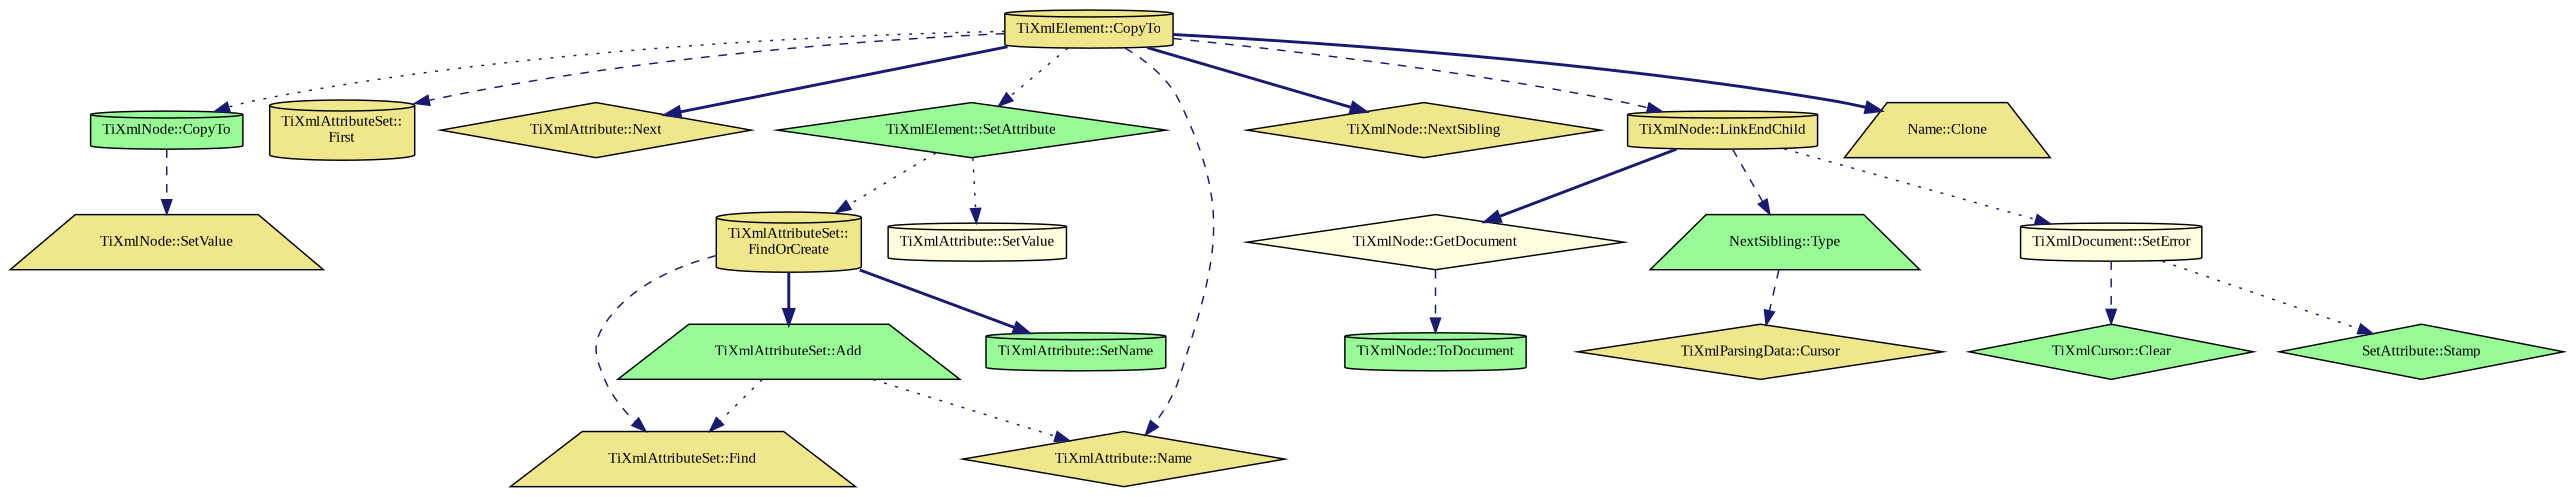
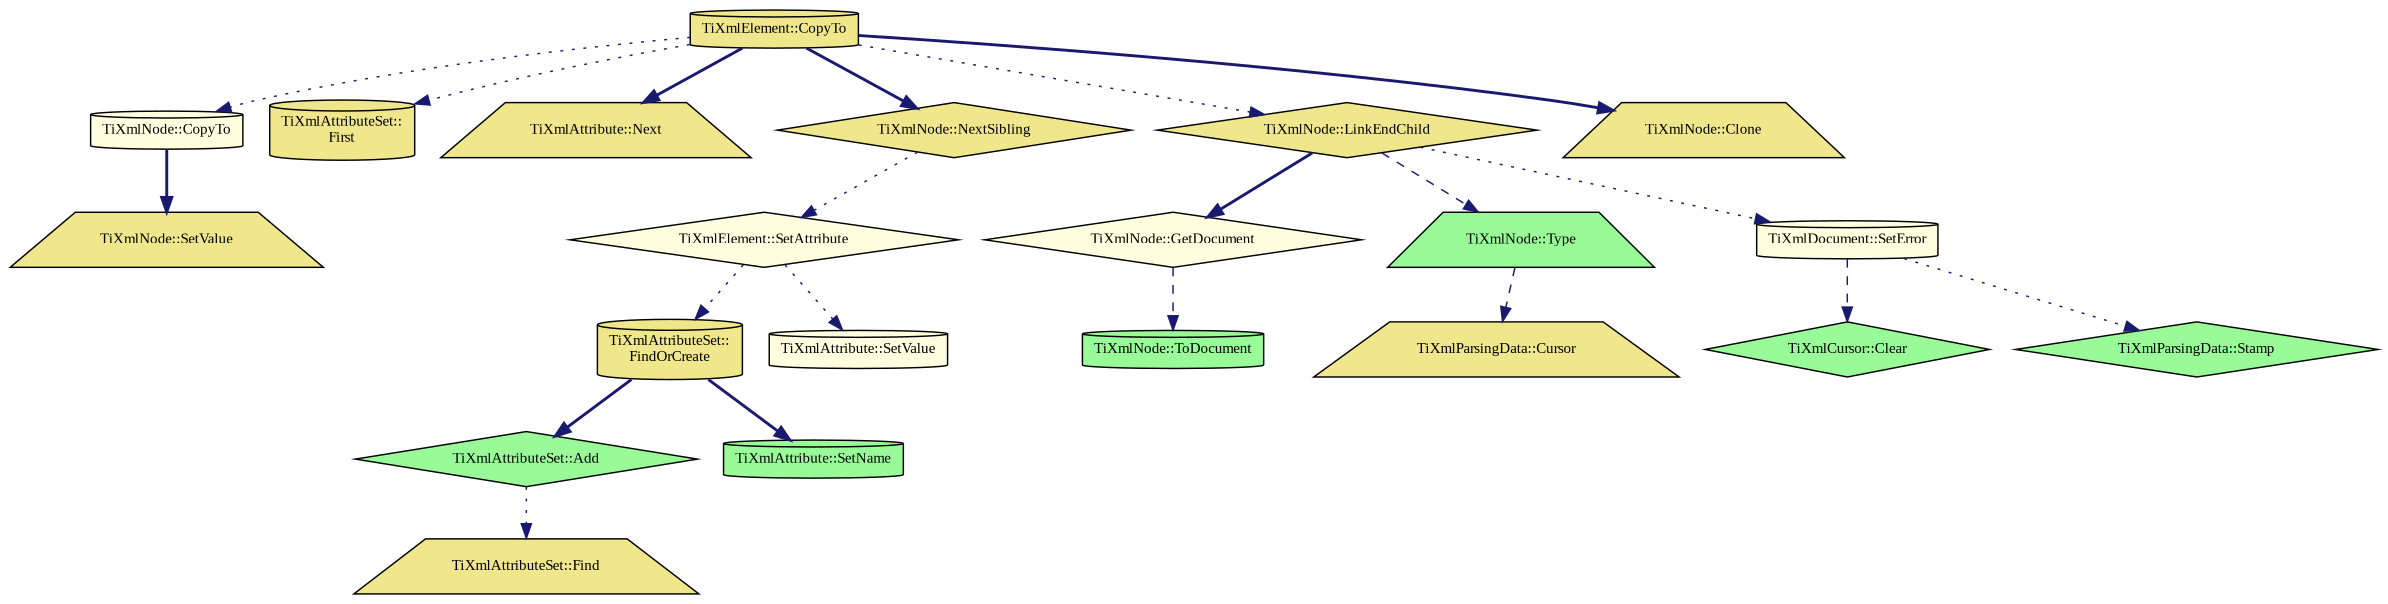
edge "TiXmlElement::CopyTo" -> "TiXmlAttributeSet:: First": style dashed -> dotted
edge "TiXmlElement::CopyTo" -> "TiXmlNode::LinkEndChild": style dashed -> dotted
edge "TiXmlElement::CopyTo" -> "TiXmlElement::SetAttribute": now "TiXmlNode::NextSibling" -> "TiXmlElement::SetAttribute"
node "TiXmlNode::CopyTo": fillcolor palegreen -> lightyellow
node "TiXmlAttribute::Next": shape diamond -> trapezium
node "TiXmlElement::SetAttribute": fillcolor palegreen -> lightyellow
node "TiXmlNode::LinkEndChild": shape cylinder -> diamond
node "Name::Clone": label "Name::Clone" -> "TiXmlNode::Clone"
edge "TiXmlNode::CopyTo" -> "TiXmlNode::SetValue": style dashed -> bold
node "NextSibling::Type": label "NextSibling::Type" -> "TiXmlNode::Type"
edge "TiXmlAttributeSet:: FindOrCreate" -> "TiXmlAttributeSet::Find": removed
node "TiXmlAttributeSet::Add": shape trapezium -> diamond
node "TiXmlParsingData::Cursor": shape diamond -> trapezium
node "SetAttribute::Stamp": label "SetAttribute::Stamp" -> "TiXmlParsingData::Stamp"
node "TiXmlAttribute::Name": removed
